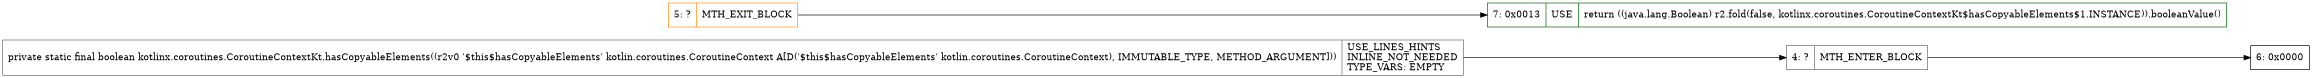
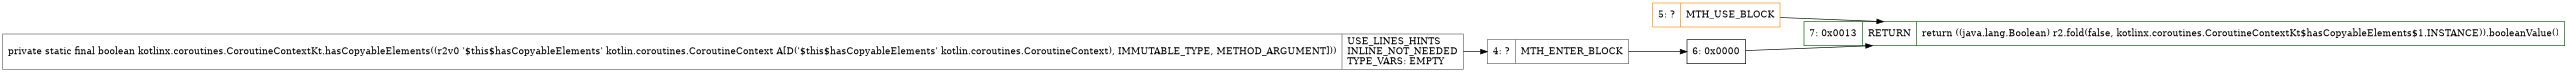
node "5: ?": text "MTH_EXIT_BLOCK" -> "MTH_USE_BLOCK"
node "7: 0x0013": text "USE" -> "RETURN"
edge "6: 0x0000" -> "7: 0x0013": added
